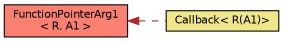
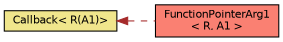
edge "Callback< R(A1)>" -> "FunctionPointerArg1 < R, A1 >": reversed
